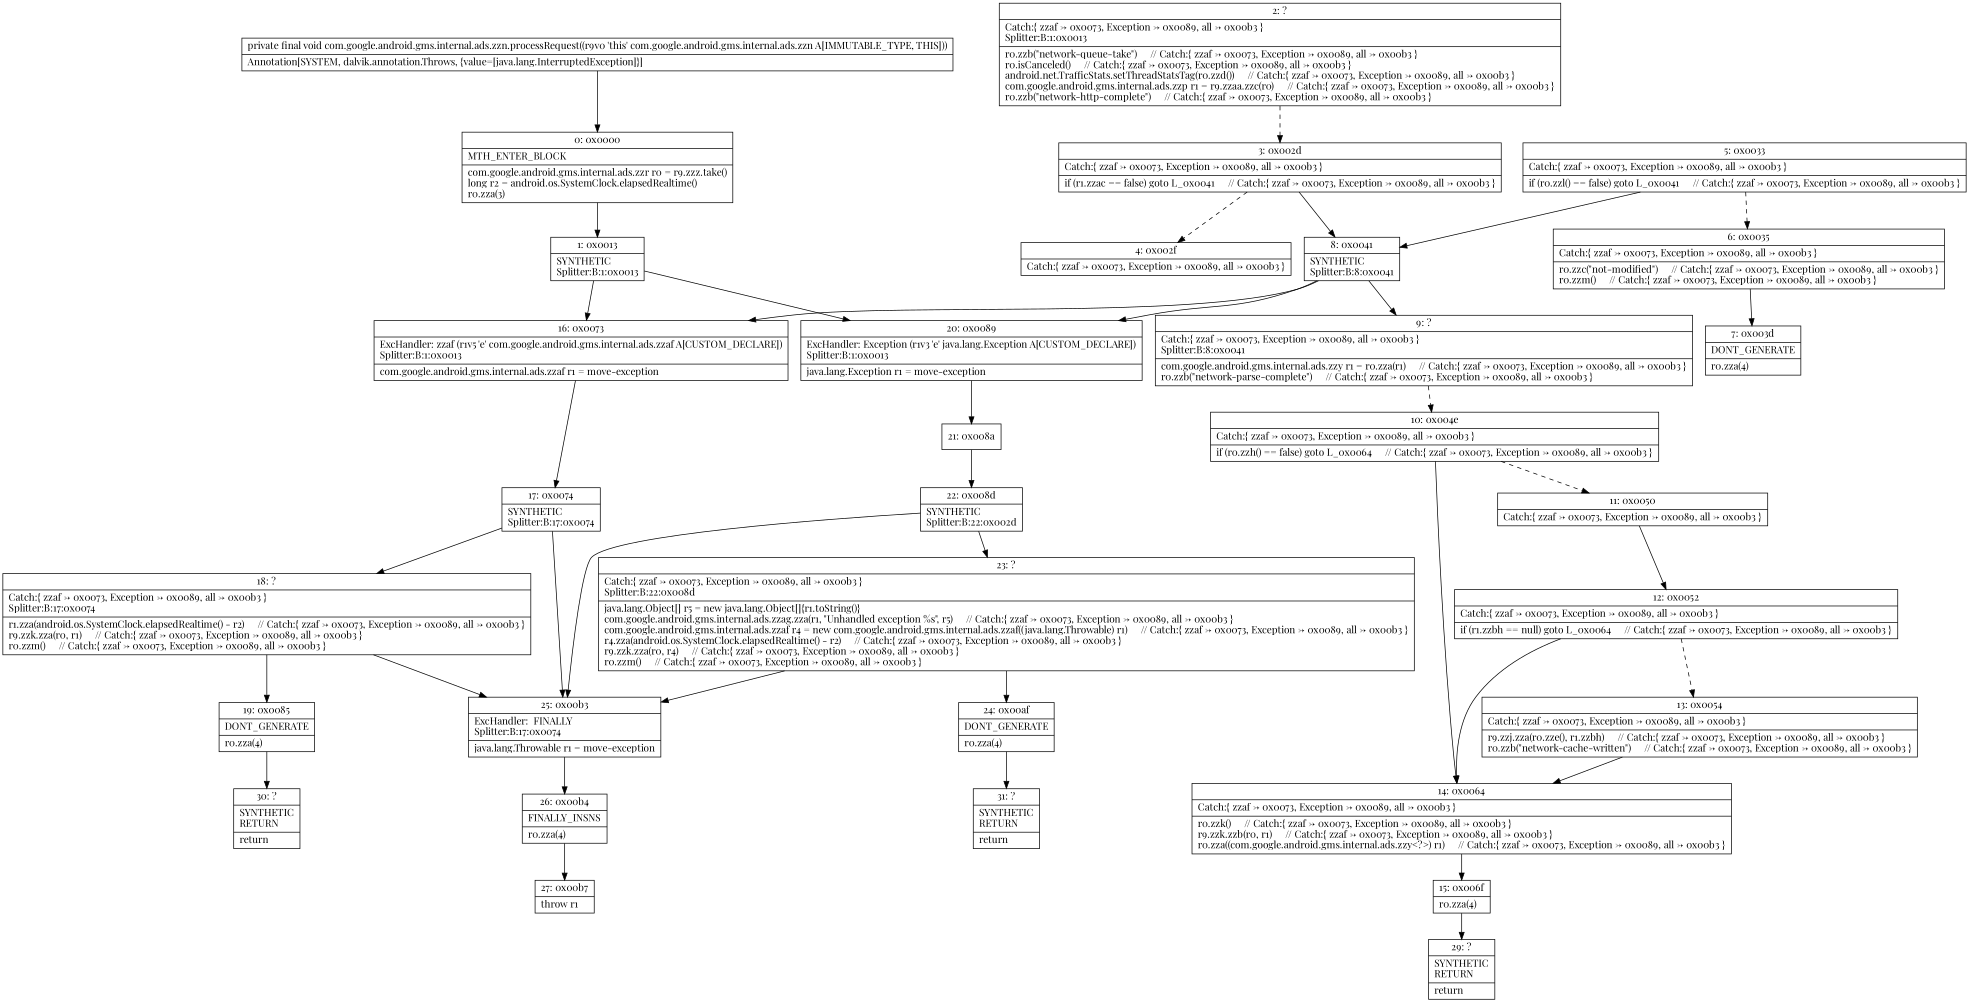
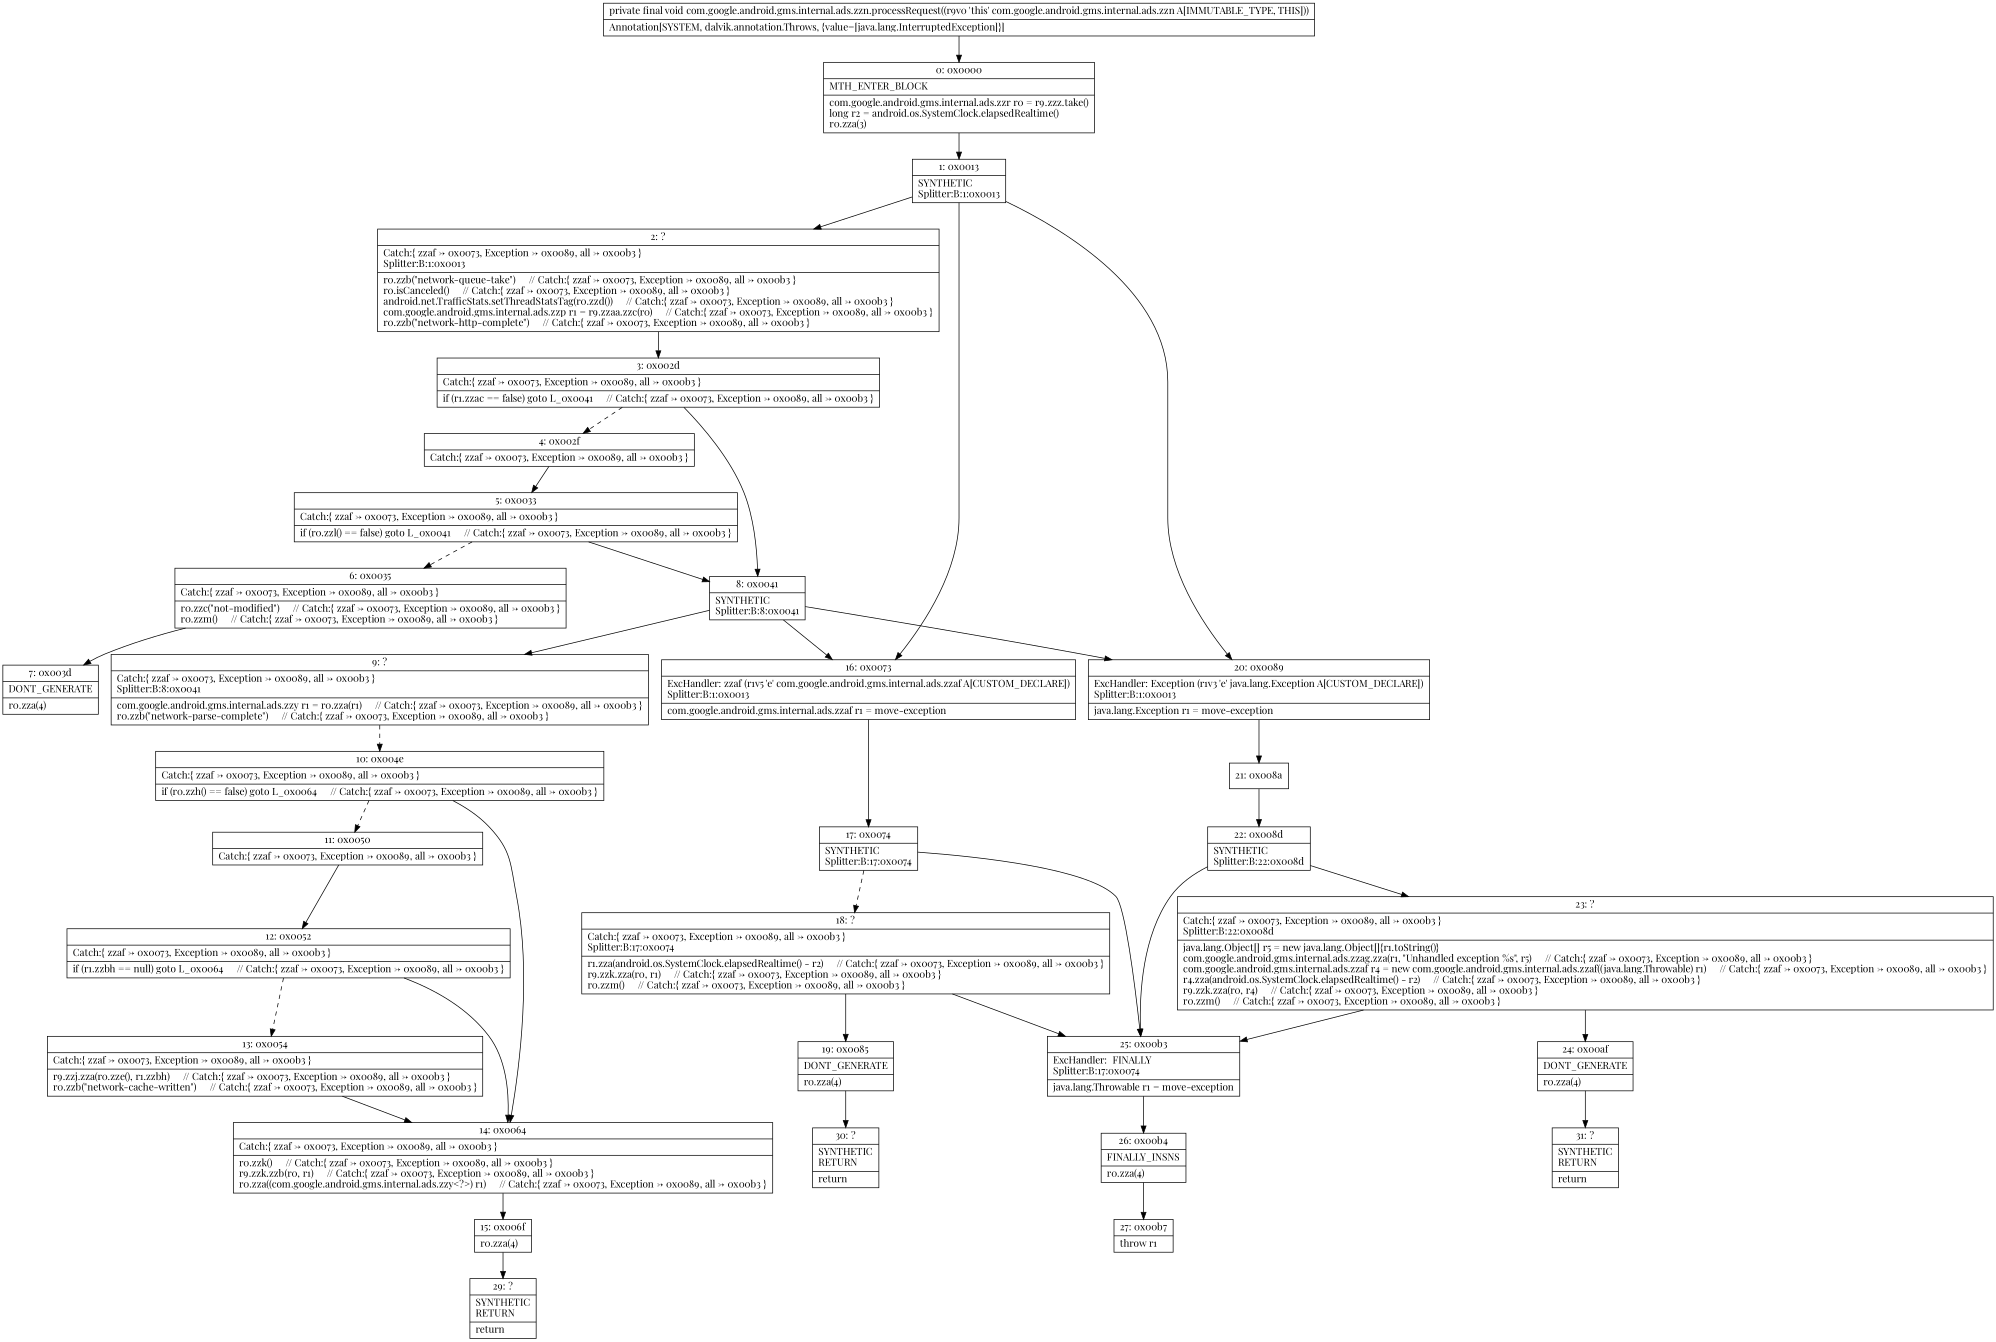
edge "2: ?" -> "3: 0x002d": style dashed -> solid
edge "1: 0x0013" -> "2: ?": added
edge "4: 0x002f" -> "5: 0x0033": added
node "22: 0x008d": text "Splitter:B:22:0x002d" -> "Splitter:B:22:0x008d"
edge "17: 0x0074" -> "18: ?": style solid -> dashed
